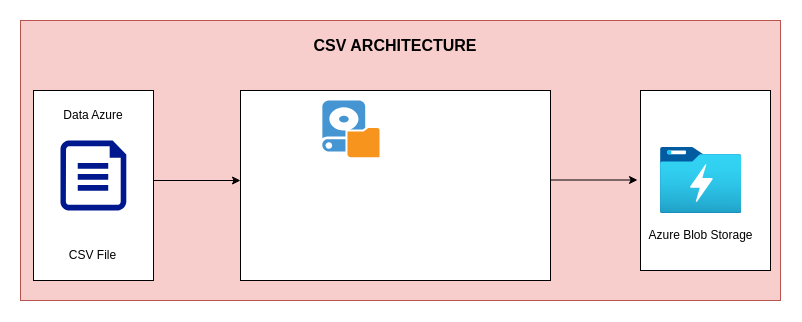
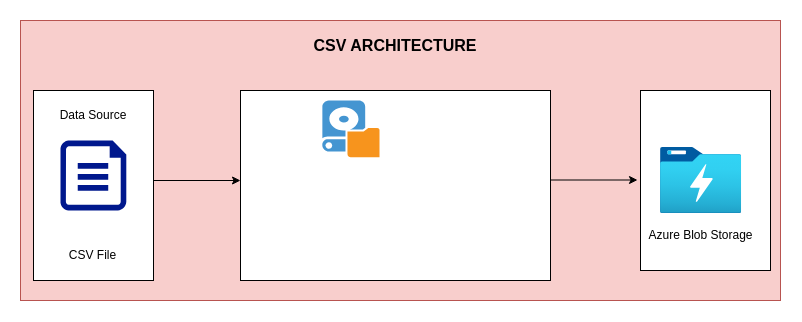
node "Data Azure": label "Data Azure" -> "Data Source"
